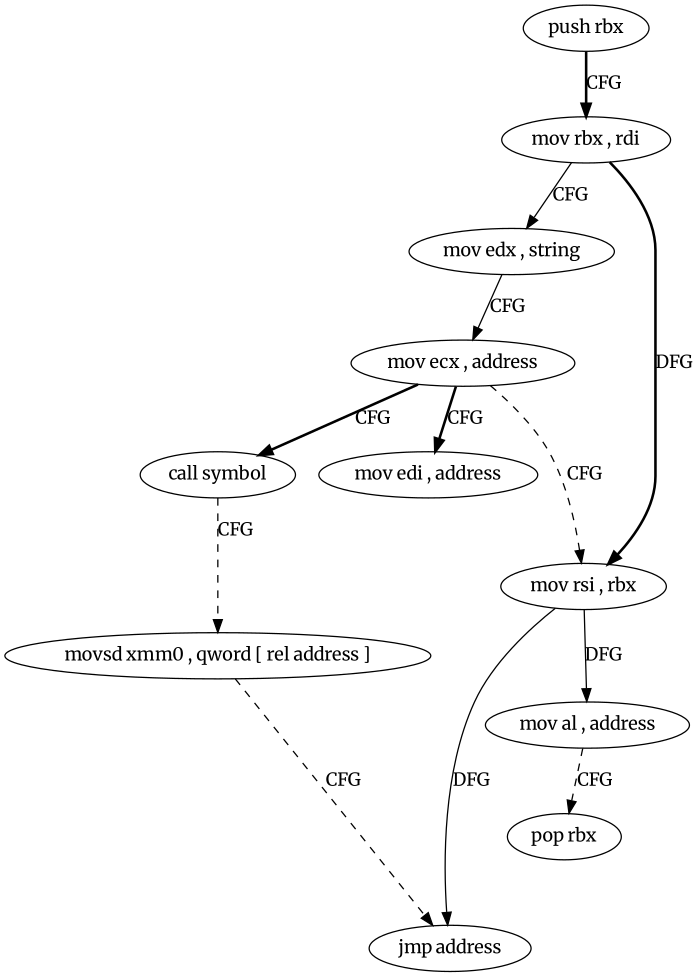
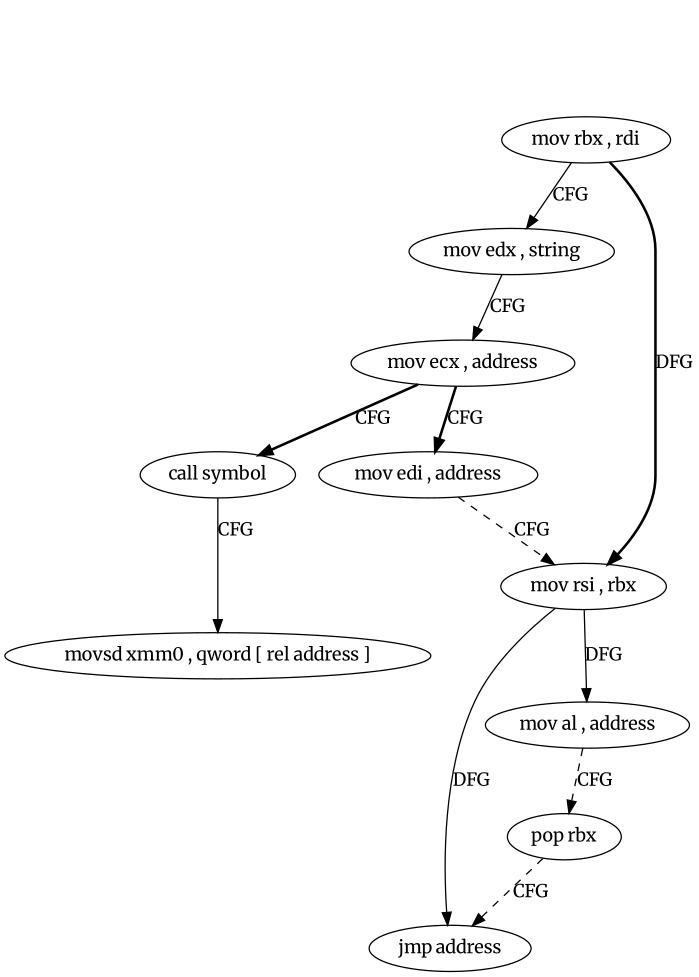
node "push rbx": removed
edge "mov ecx , address" -> "mov rsi , rbx": now "mov edi , address" -> "mov rsi , rbx"
edge "call symbol" -> "movsd xmm0 , qword [ rel address ]": style dashed -> solid
edge "movsd xmm0 , qword [ rel address ]" -> "jmp address": now "pop rbx" -> "jmp address"
